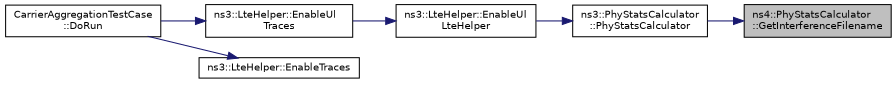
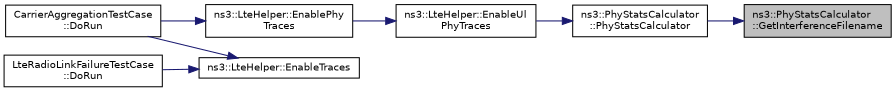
node "ns3::LteHelper::EnableUl Traces": label "ns3::LteHelper::EnableUl Traces" -> "ns3::LteHelper::EnablePhy Traces"
node "ns3::LteHelper::EnableUl LteHelper": label "ns3::LteHelper::EnableUl LteHelper" -> "ns3::LteHelper::EnableUl PhyTraces"
node "ns4::PhyStatsCalculator ::GetInterferenceFilename": label "ns4::PhyStatsCalculator ::GetInterferenceFilename" -> "ns3::PhyStatsCalculator ::GetInterferenceFilename"
node "LteRadioLinkFailureTestCase ::DoRun": added
